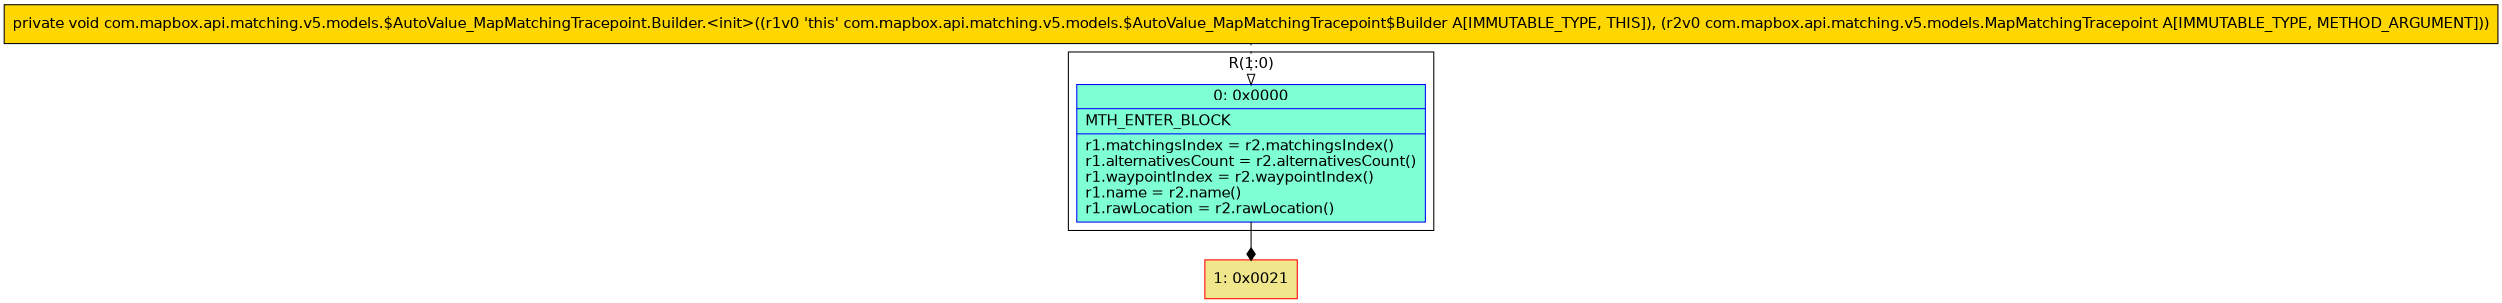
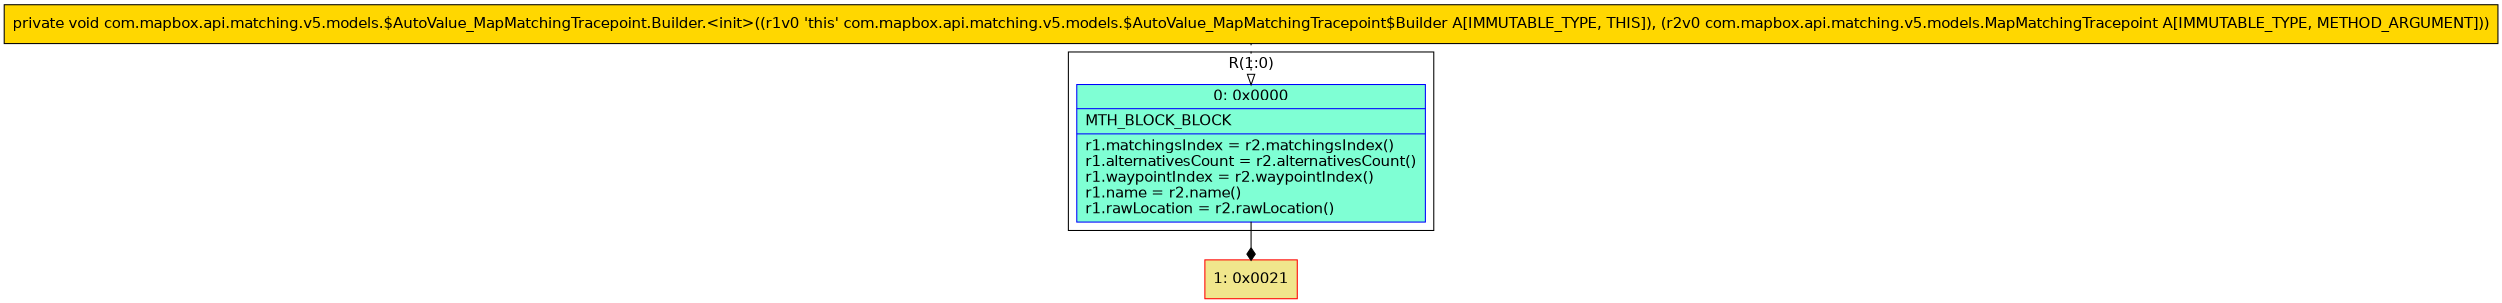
node "0: 0x0000": text "MTH_ENTER_BLOCK" -> "MTH_BLOCK_BLOCK"
